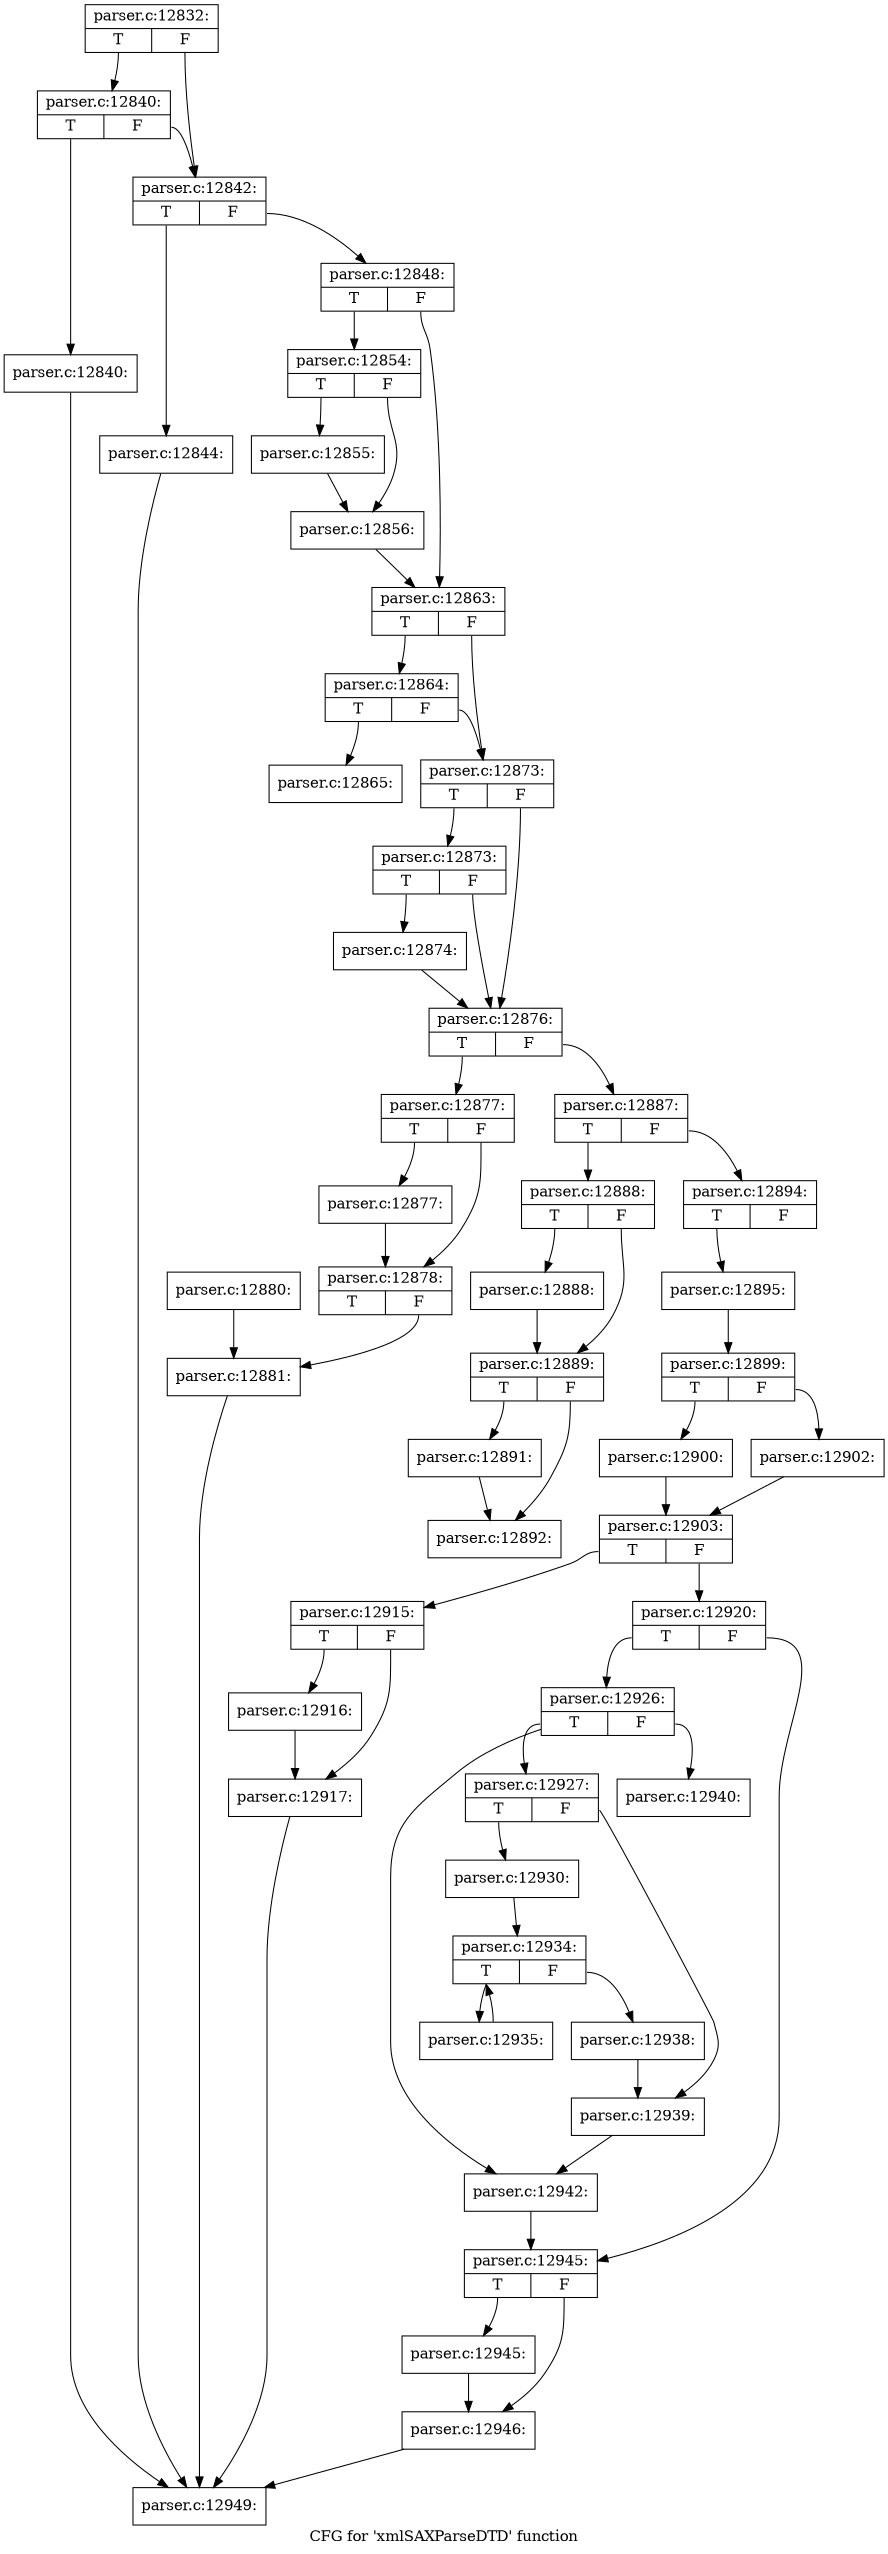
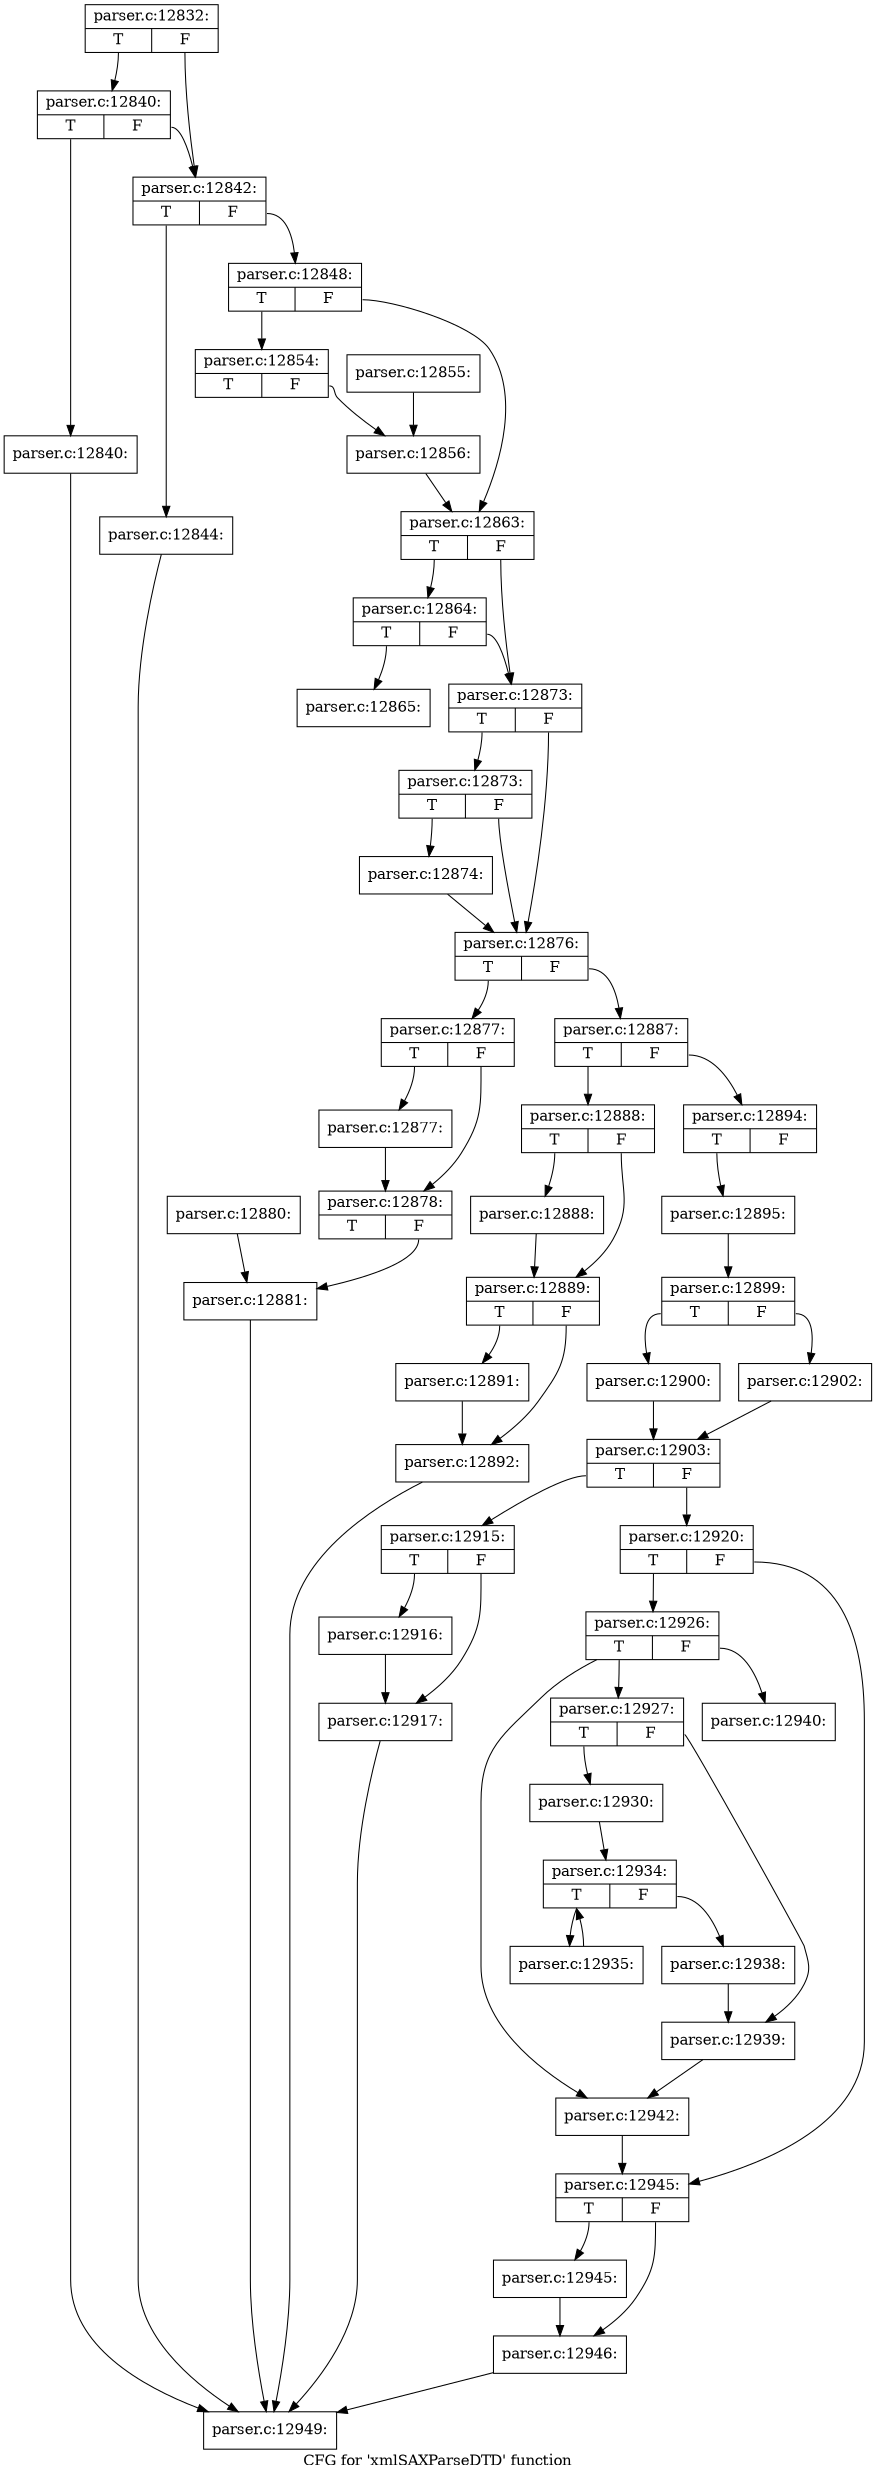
edge "parser.c:12854:" -> "parser.c:12855:": removed
edge "parser.c:12892:" -> "parser.c:12949:": added
